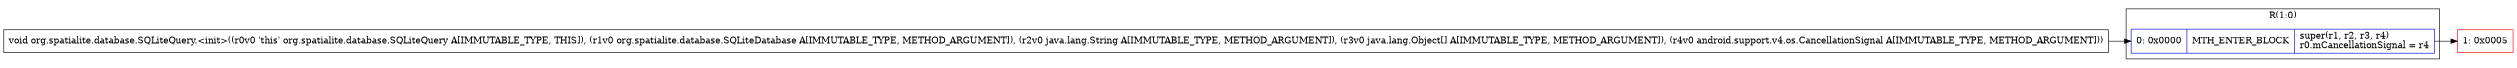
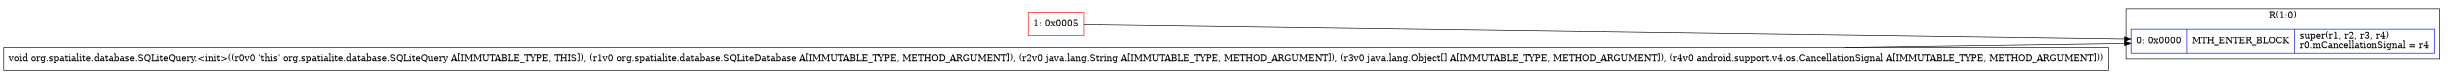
edge "0: 0x0000" -> "1: 0x0005": reversed
